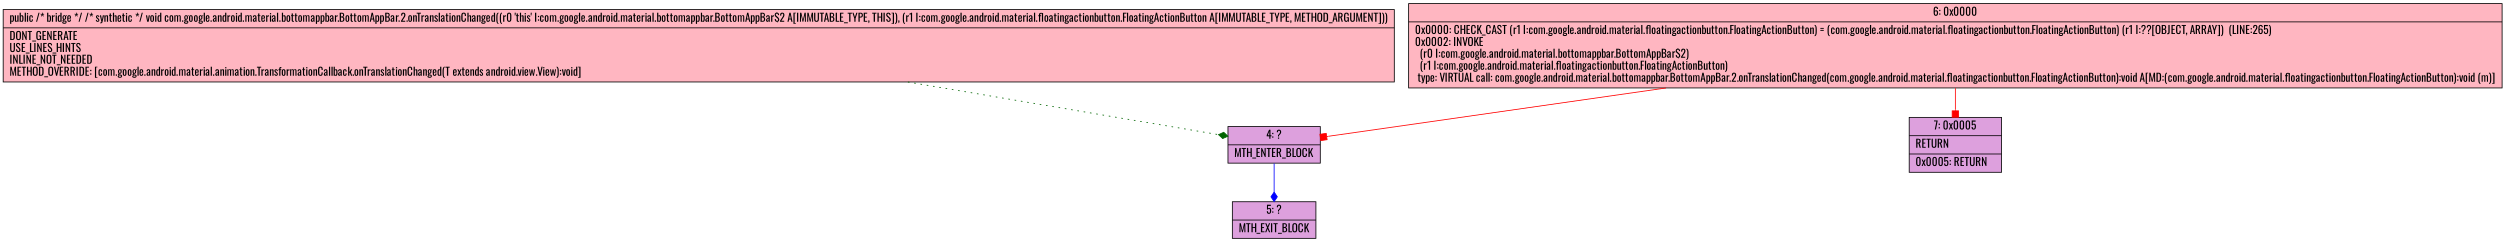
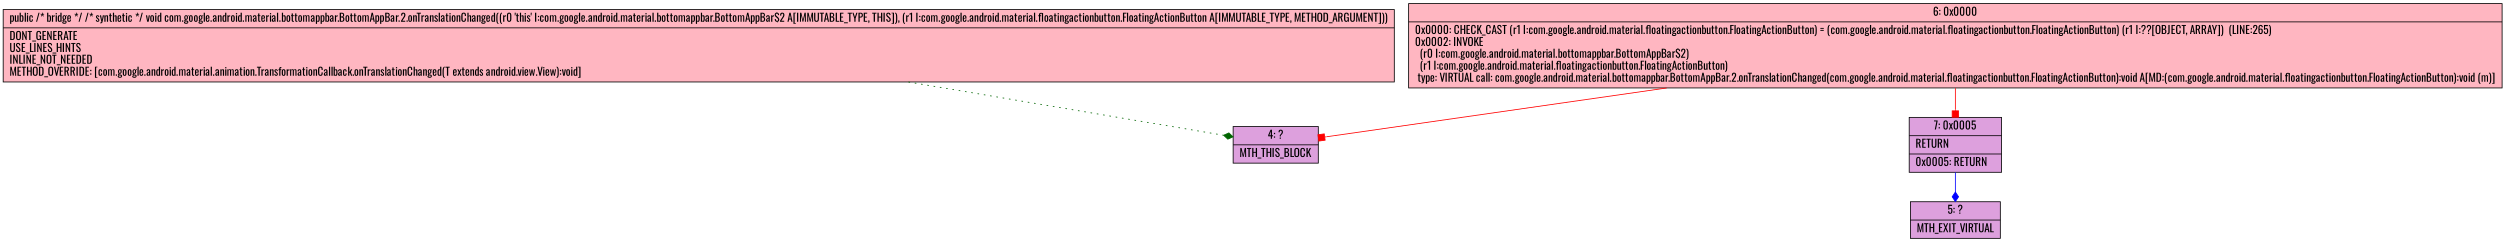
node "4: ?": text "MTH_ENTER_BLOCK" -> "MTH_THIS_BLOCK"
edge "4: ?" -> "5: ?": now "7: 0x0005" -> "5: ?"
node "5: ?": text "MTH_EXIT_BLOCK" -> "MTH_EXIT_VIRTUAL"
